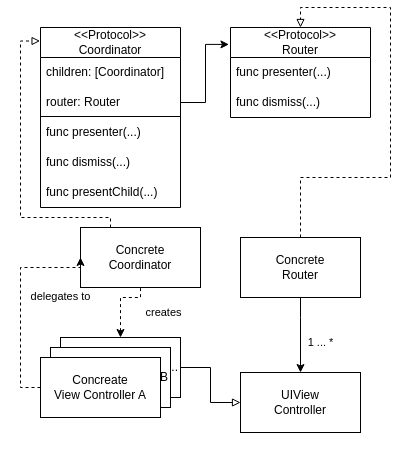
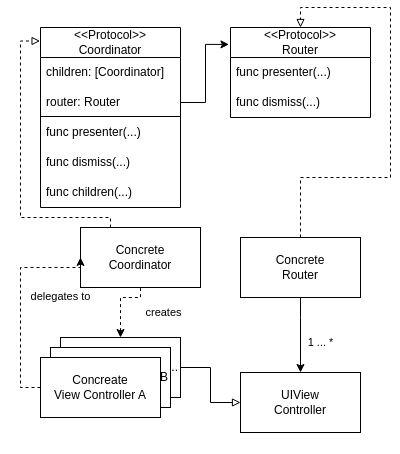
node "func presentChild(...)": label "func presentChild(...)" -> "func children(...)"
